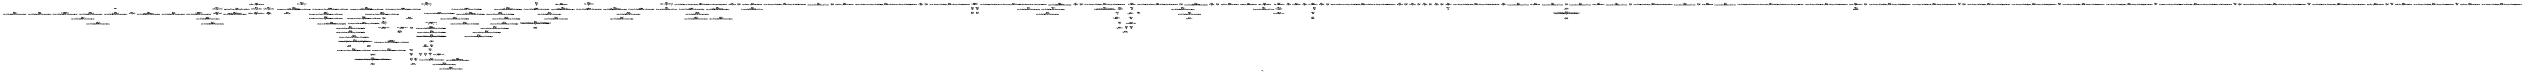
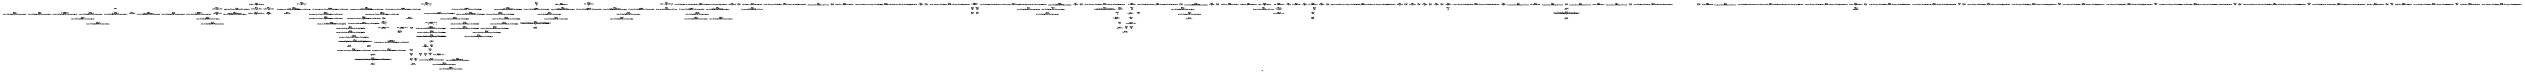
node "NodeID: 18": removed
node "NodeID: 117": added
